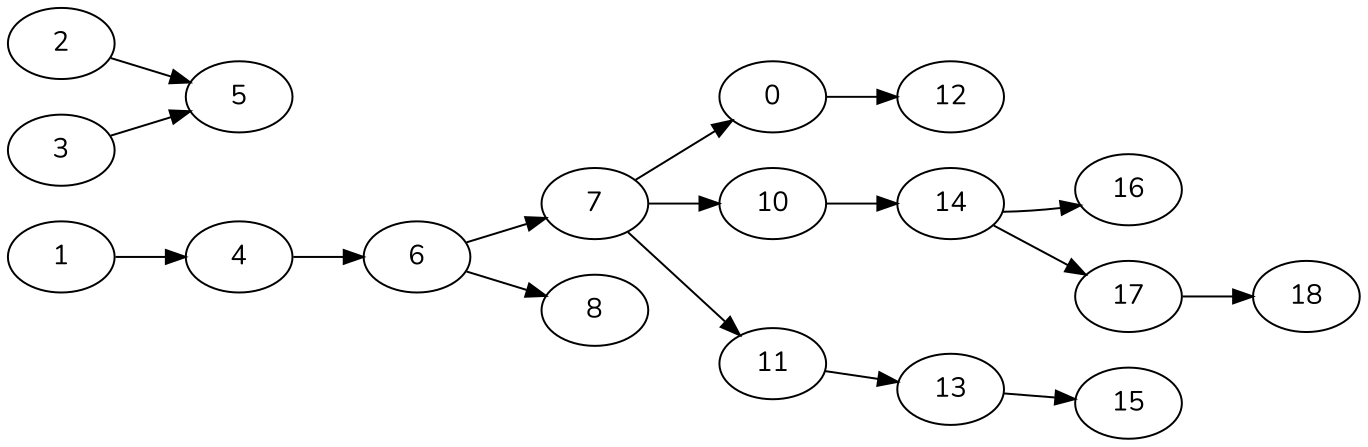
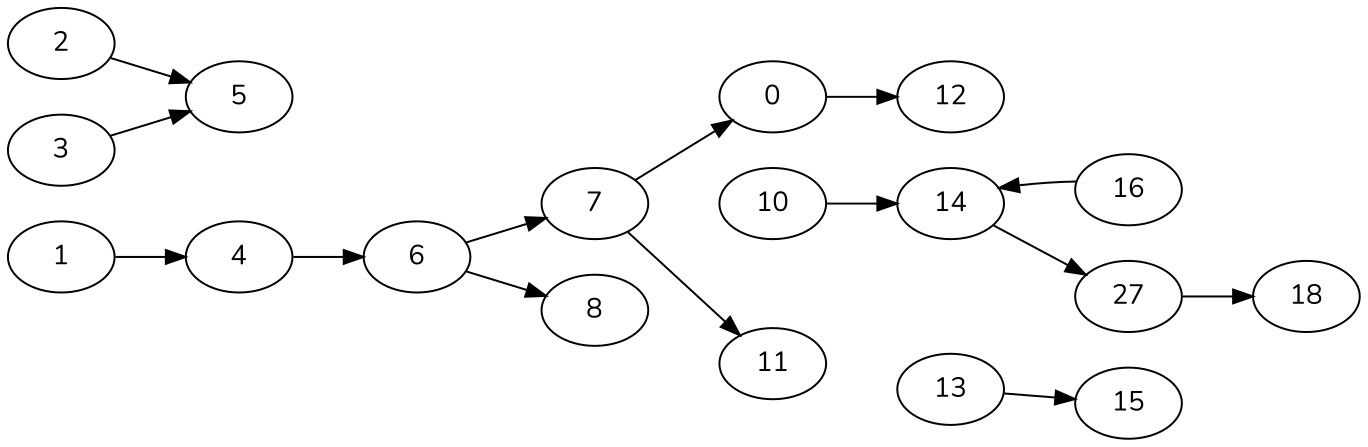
edge "7" -> "10": removed
edge "14" -> "16": reversed
node "17": label "17" -> "27"
edge "11" -> "13": removed
